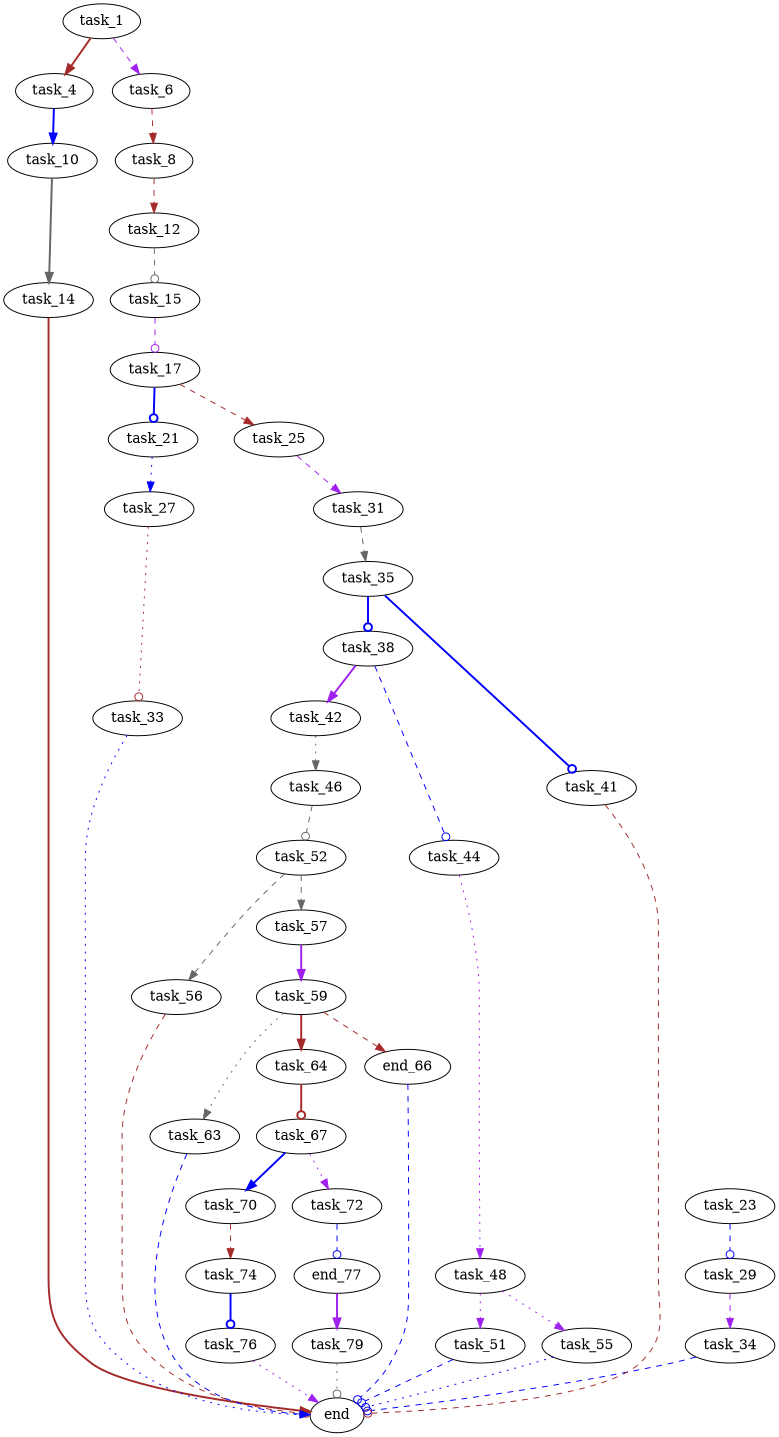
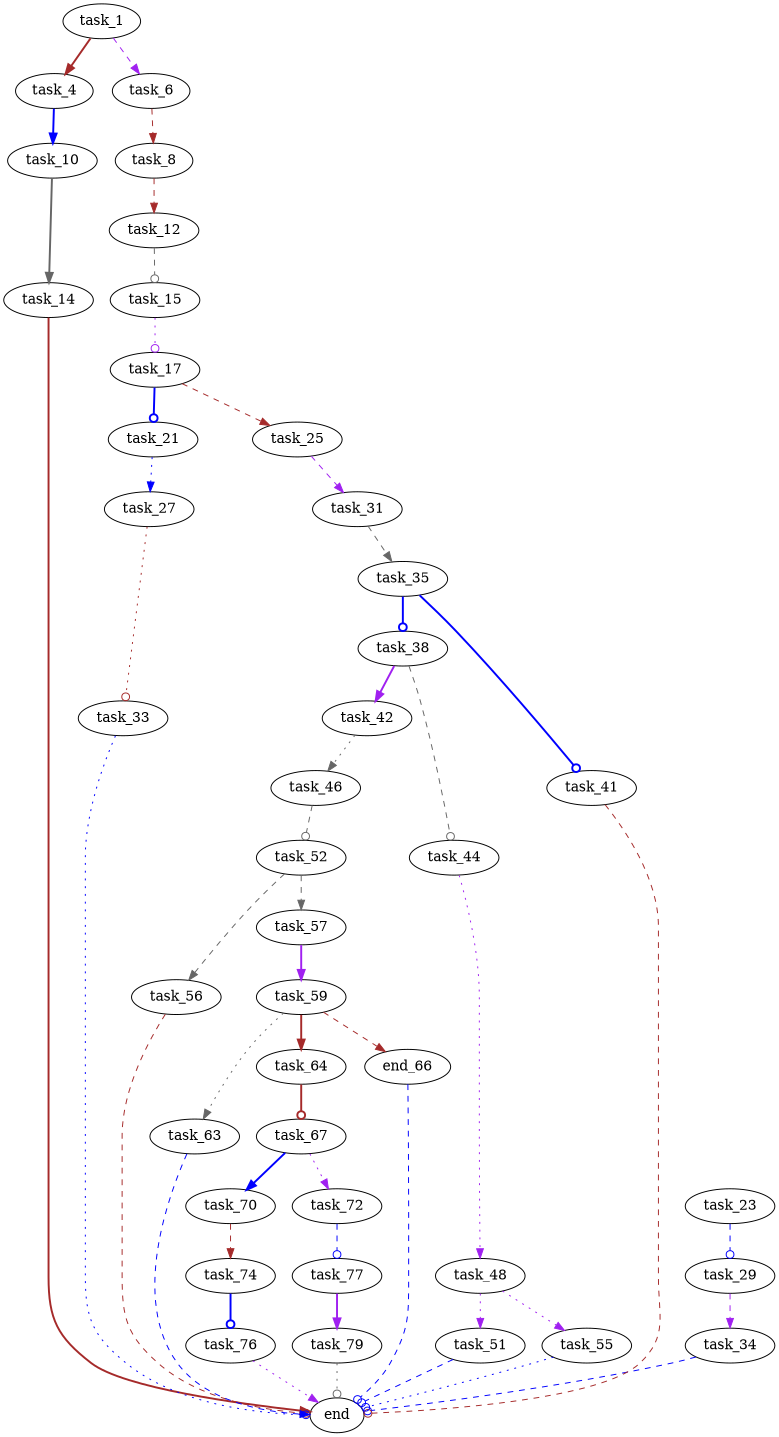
edge "task_15" -> "task_17": style dashed -> dotted
edge "task_38" -> "task_44": color blue -> gray40
edge "task_33" -> "end": arrowhead normal -> odot
node "end_77": label "end_77" -> "task_77"
